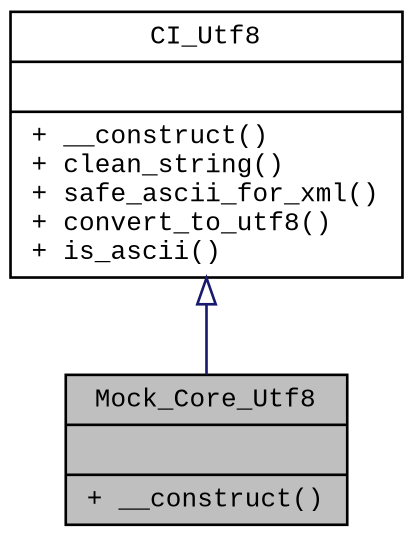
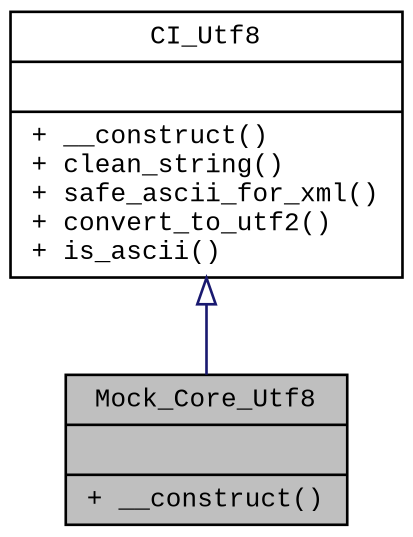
node "CI_Utf8": text "+ convert_to_utf8()" -> "+ convert_to_utf2()"
